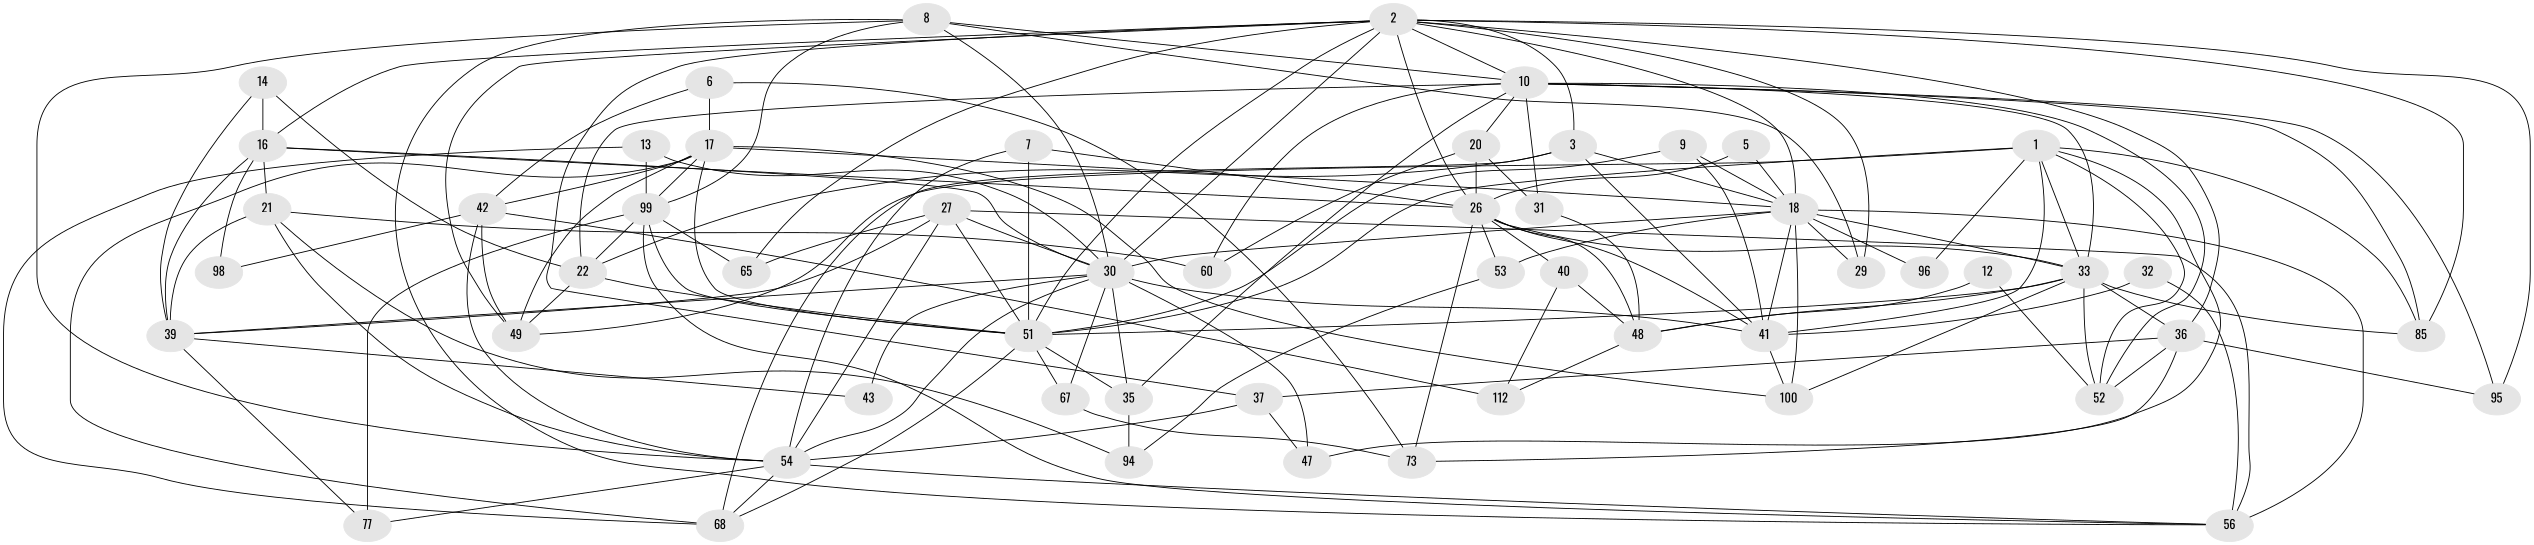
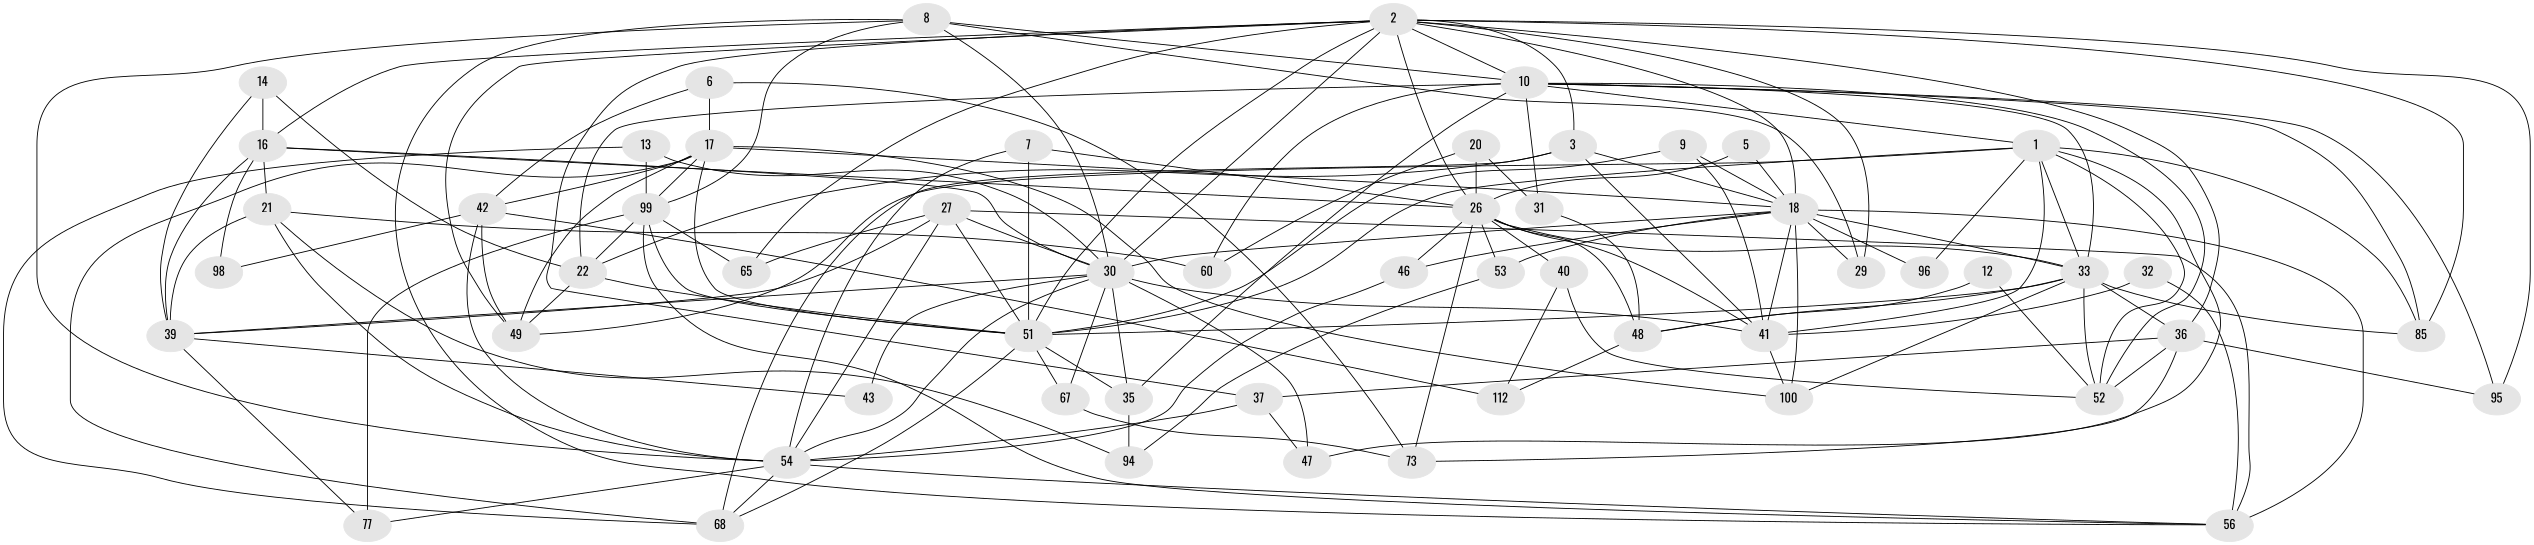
edge "10" -- "20": now "10" -- "1"
node "46": added
edge "40" -- "48": now "40" -- "52"
